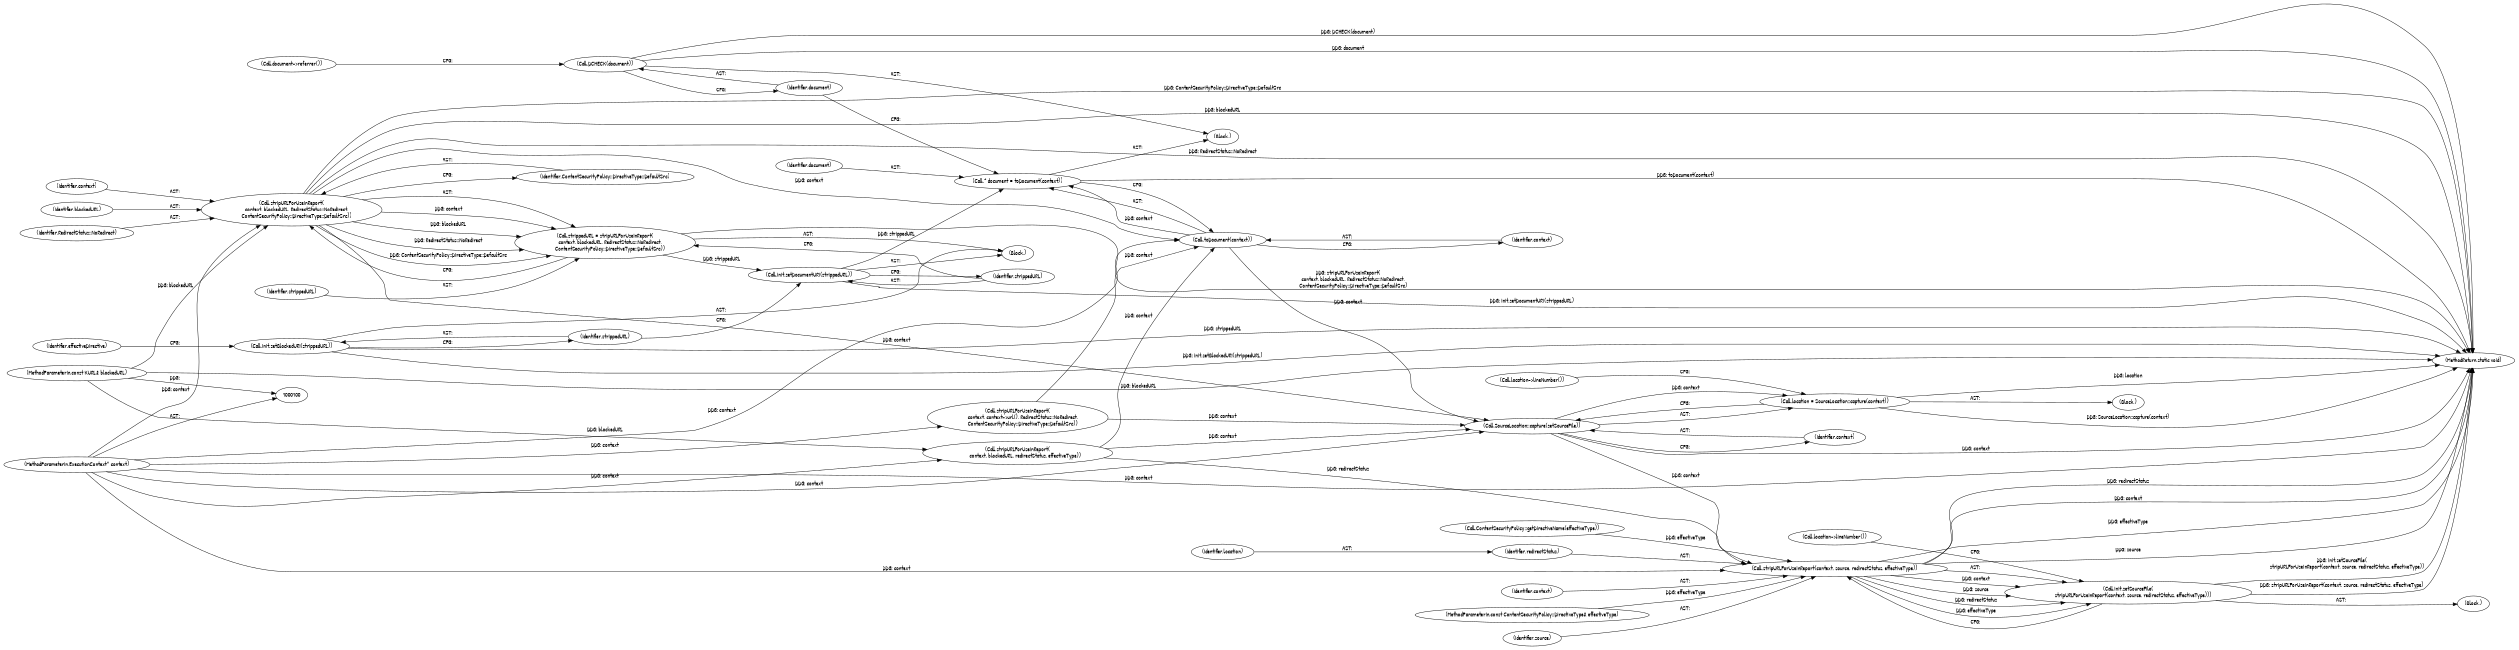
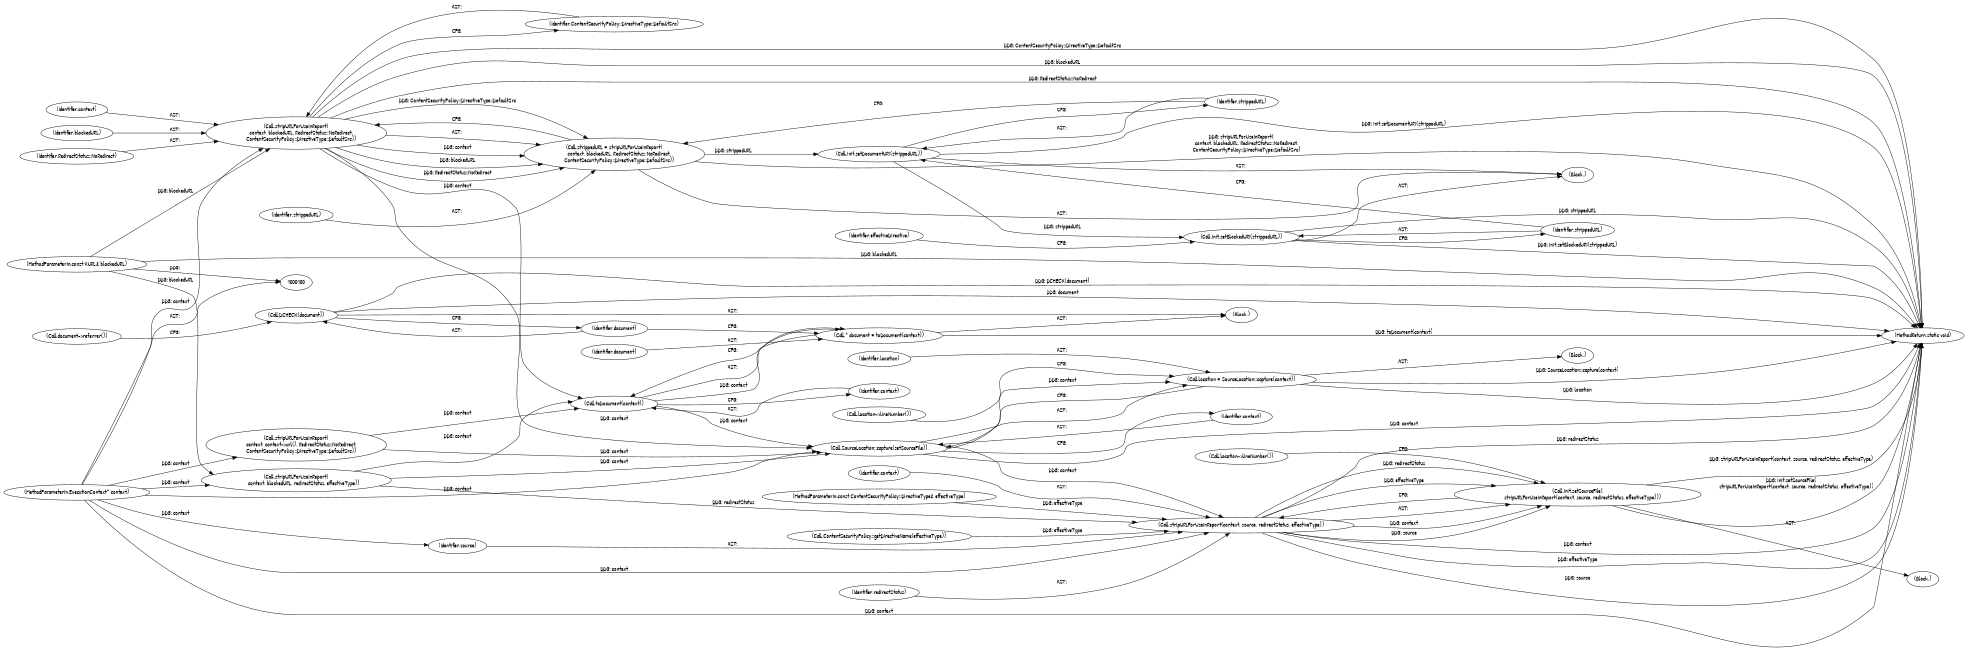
edge "(Call,init.setDocumentURI(strippedURL))" -> "(Call,* document = toDocument(context))": now "(Call,init.setDocumentURI(strippedURL))" -> "(Call,init.setBlockedURI(strippedURL))"
edge "(MethodParameterIn,ExecutionContext* context)" -> "(Call,toDocument(context))": now "(MethodParameterIn,ExecutionContext* context)" -> "(Identifier,source)"
edge "(Identifier,location)" -> "(Identifier,redirectStatus)": now "(Identifier,location)" -> "(Call,location = SourceLocation::capture(context))"
